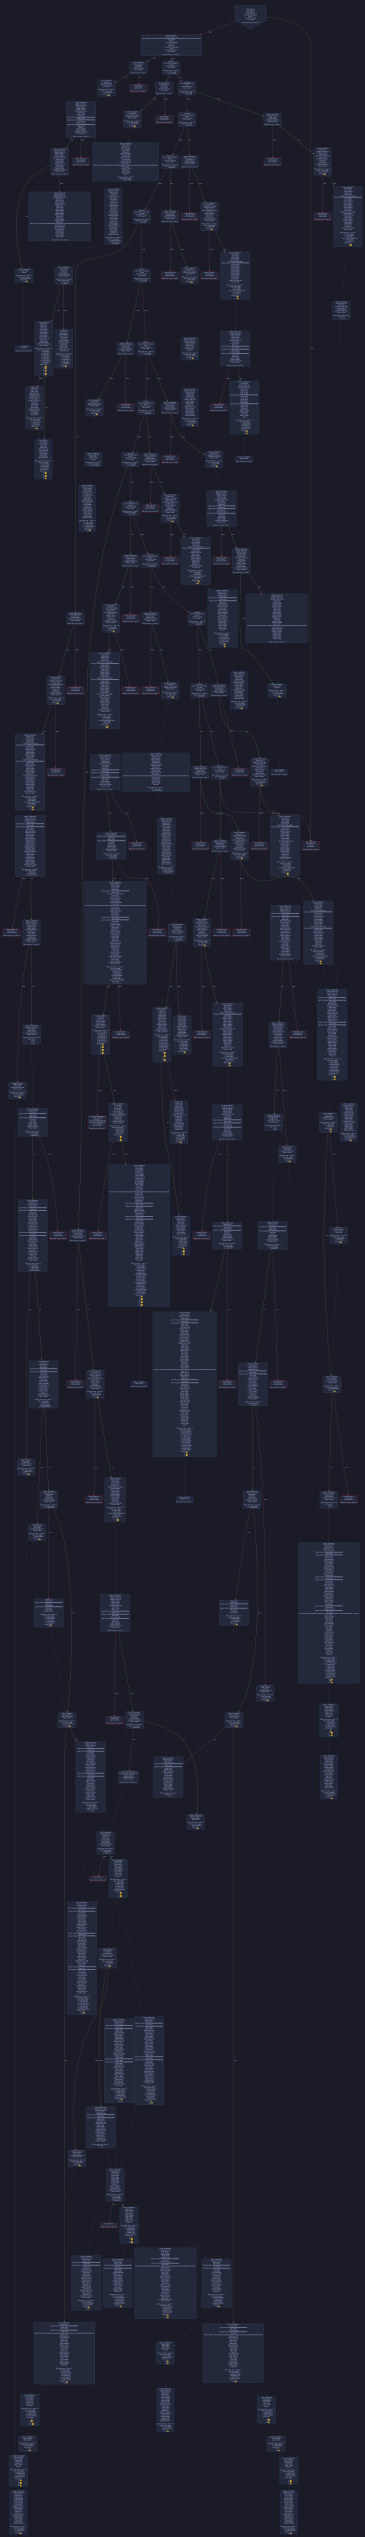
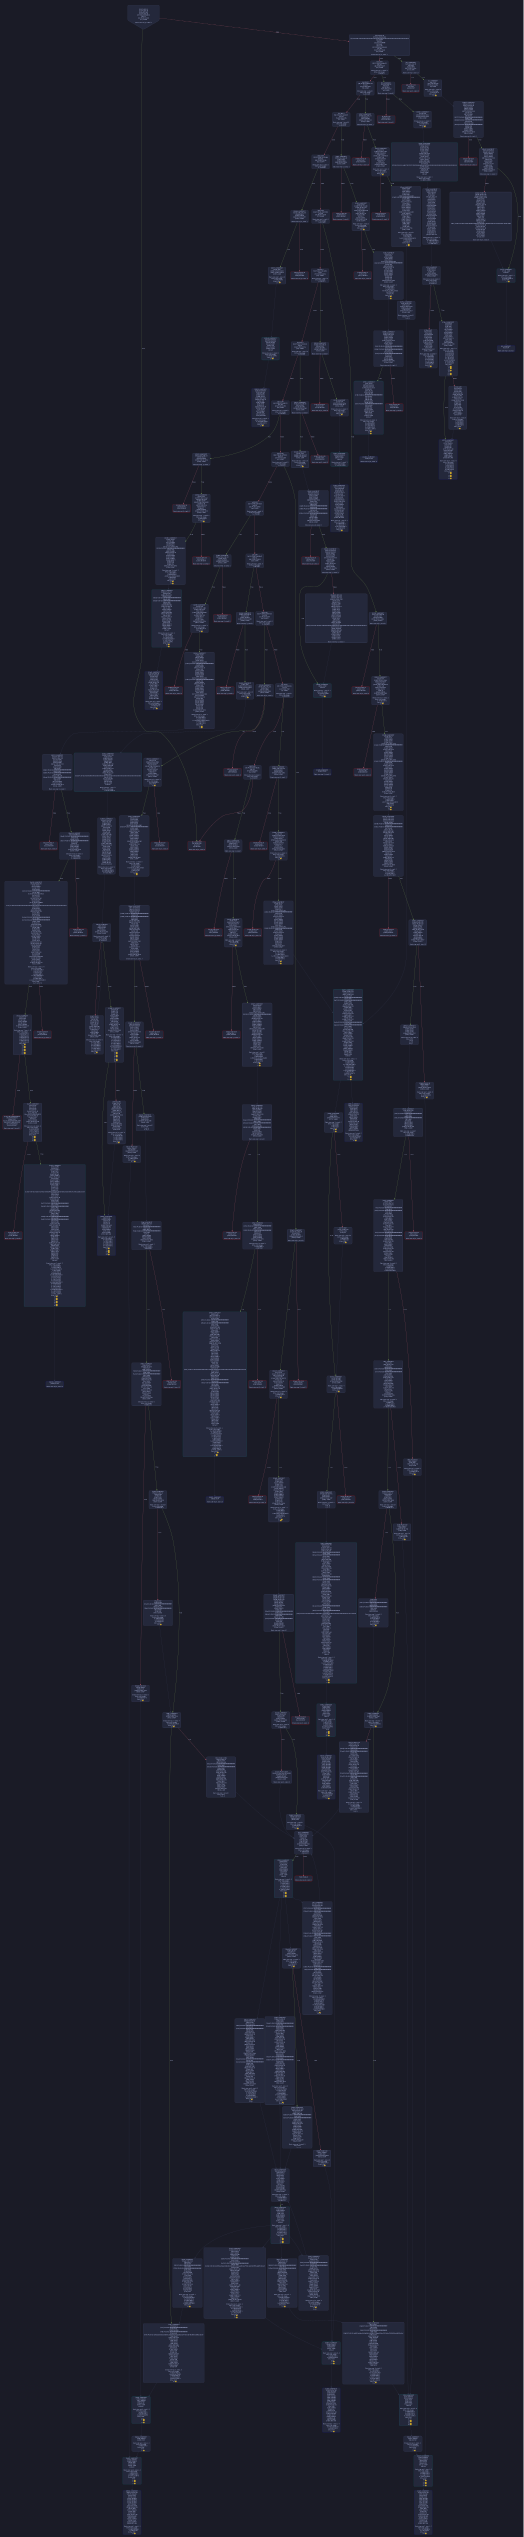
node "[1543] INVALID Stack size req: 0, sizeΔ: 0": removed
